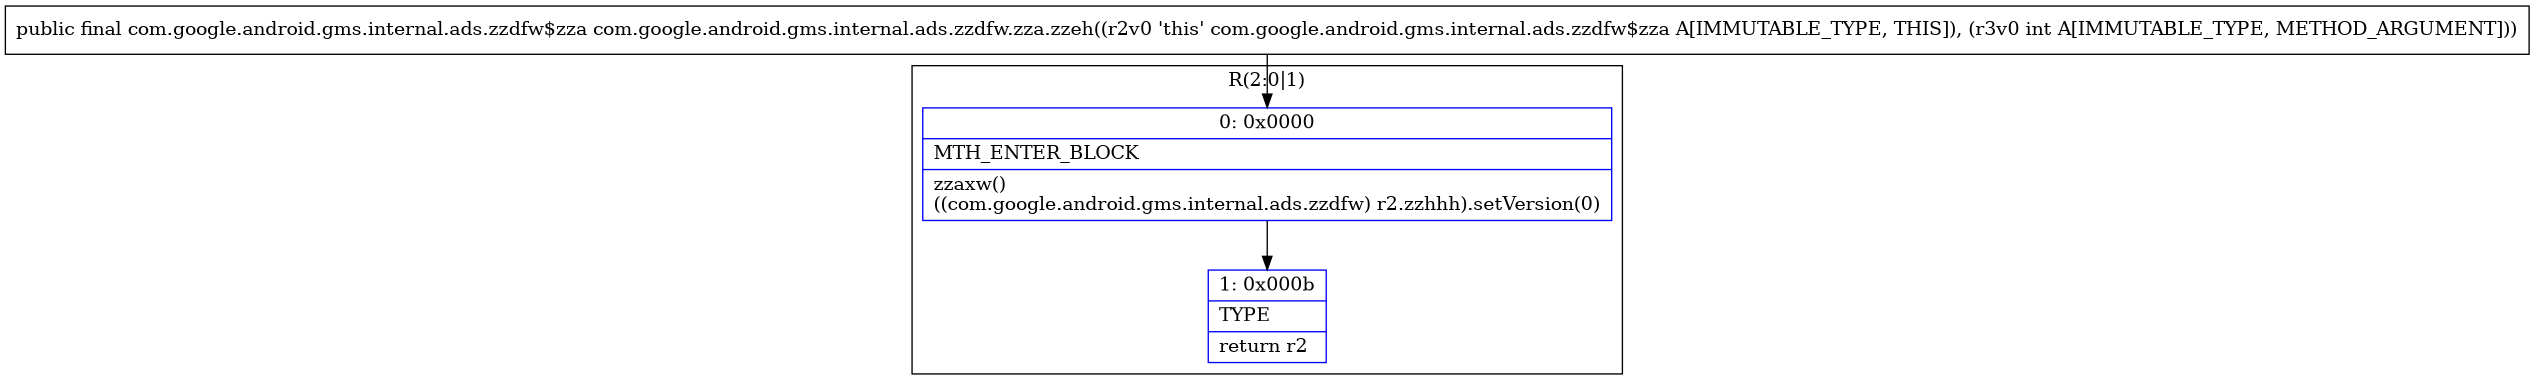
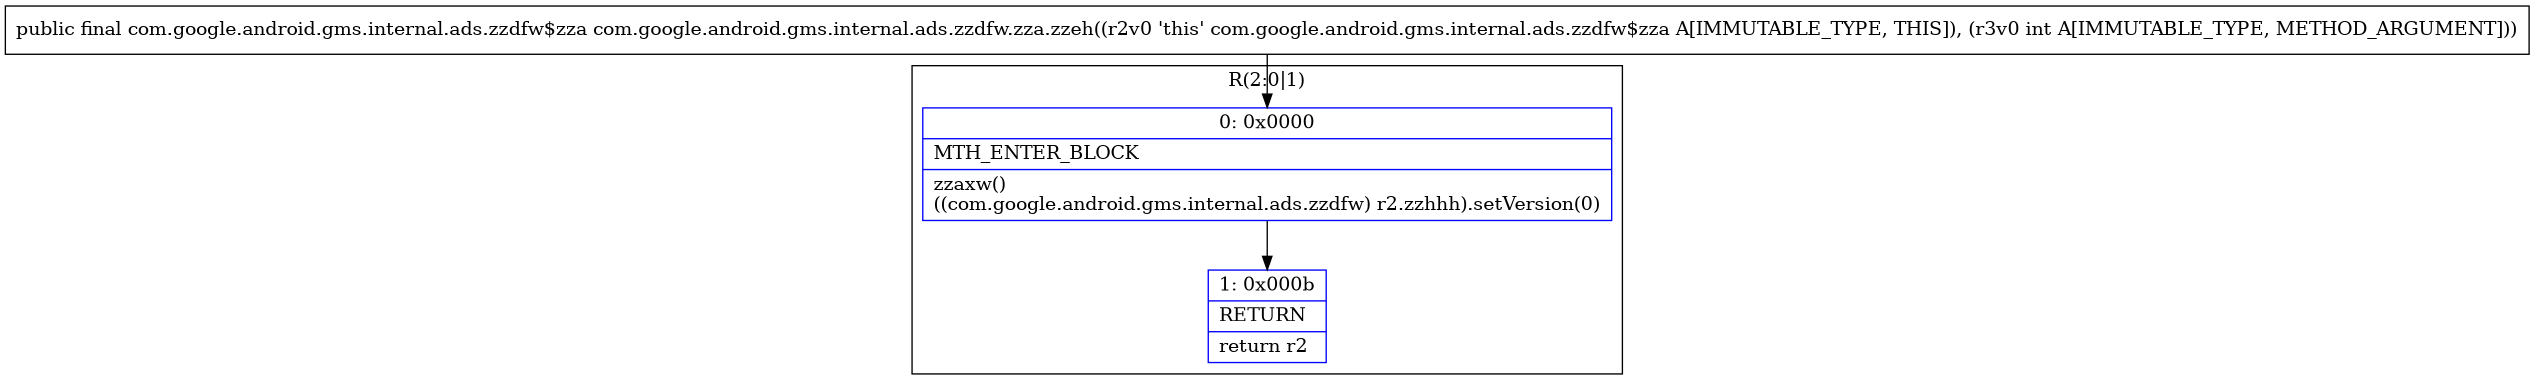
node "1: 0x000b": text "TYPE" -> "RETURN"
